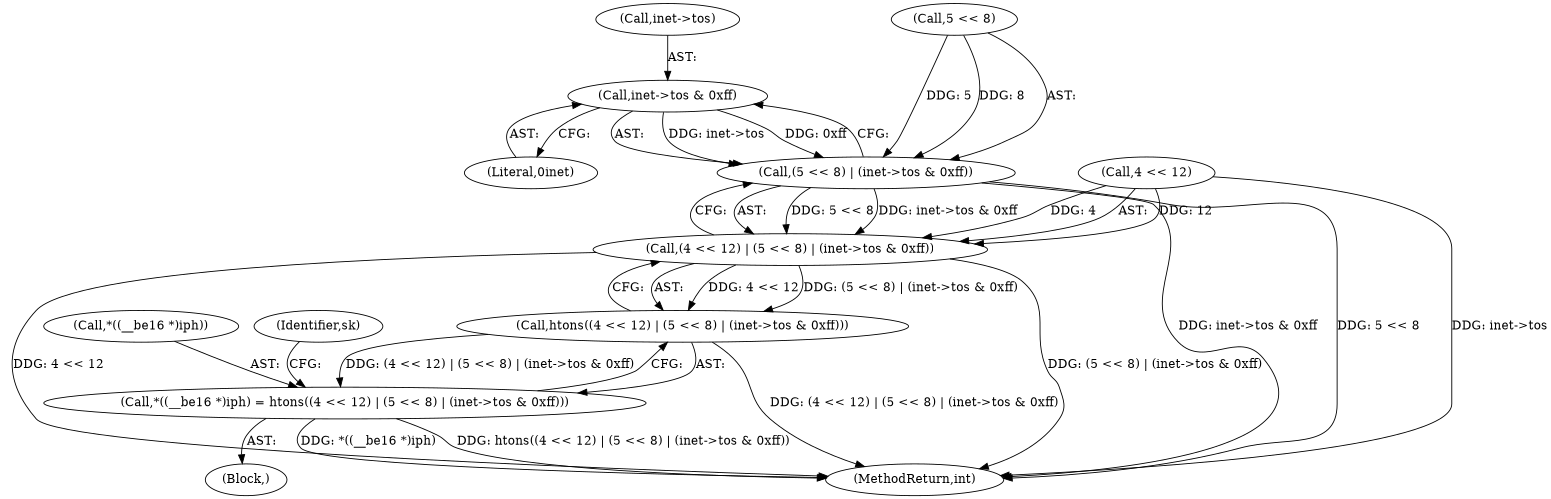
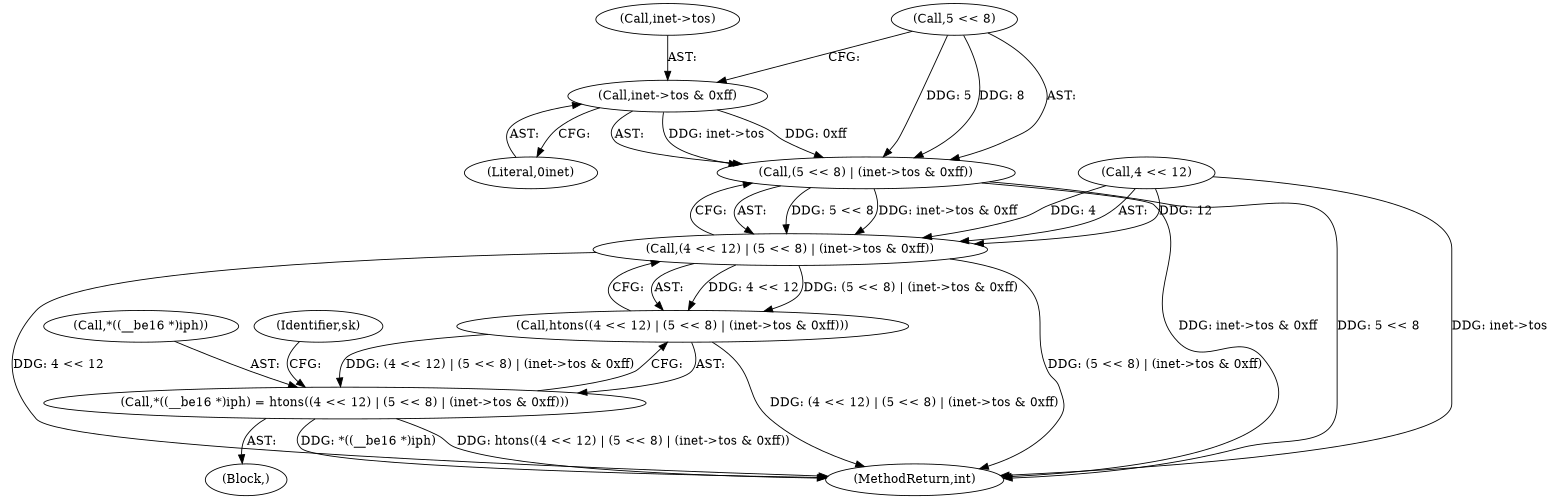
edge "(Call,(5 << 8) | (inet->tos & 0xff))" -> "(Call,inet->tos & 0xff)": now "(Call,5 << 8)" -> "(Call,inet->tos & 0xff)"
